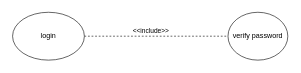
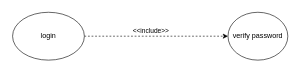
edge "login" -- "verify password": arrowhead none -> classic
